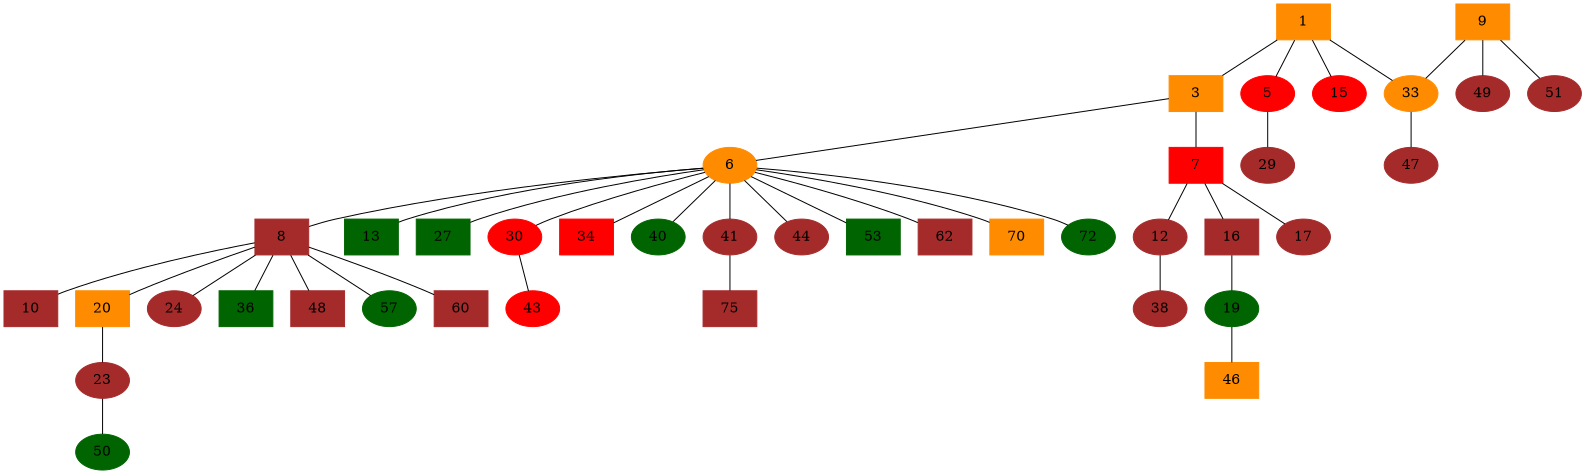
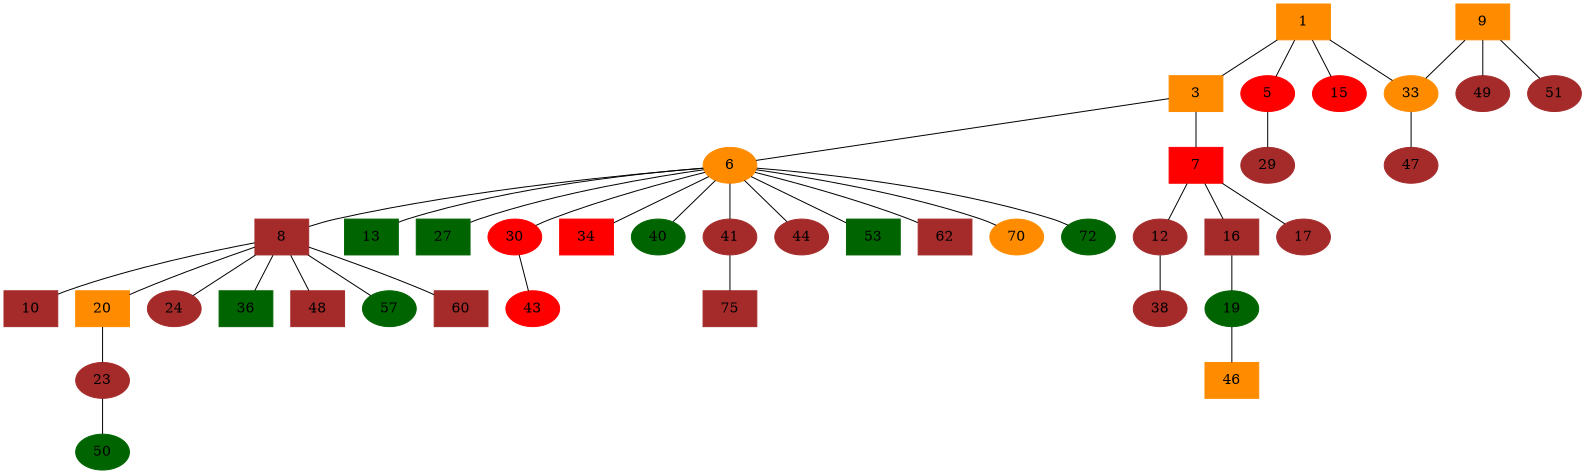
node "70": shape box -> ellipse
